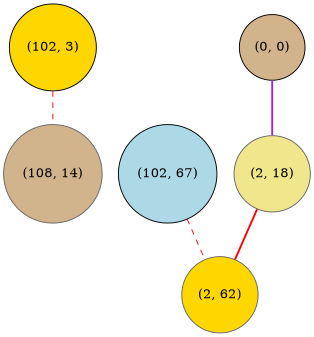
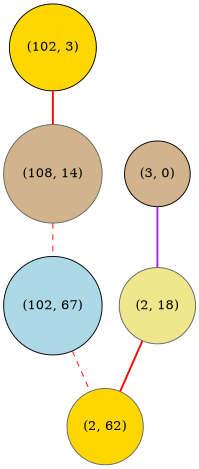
node "(0, 0)": label "(0, 0)" -> "(3, 0)"
edge "(102, 3)" -- "(108, 14)": style dashed -> bold
edge "(108, 14)" -- "(102, 67)": added
